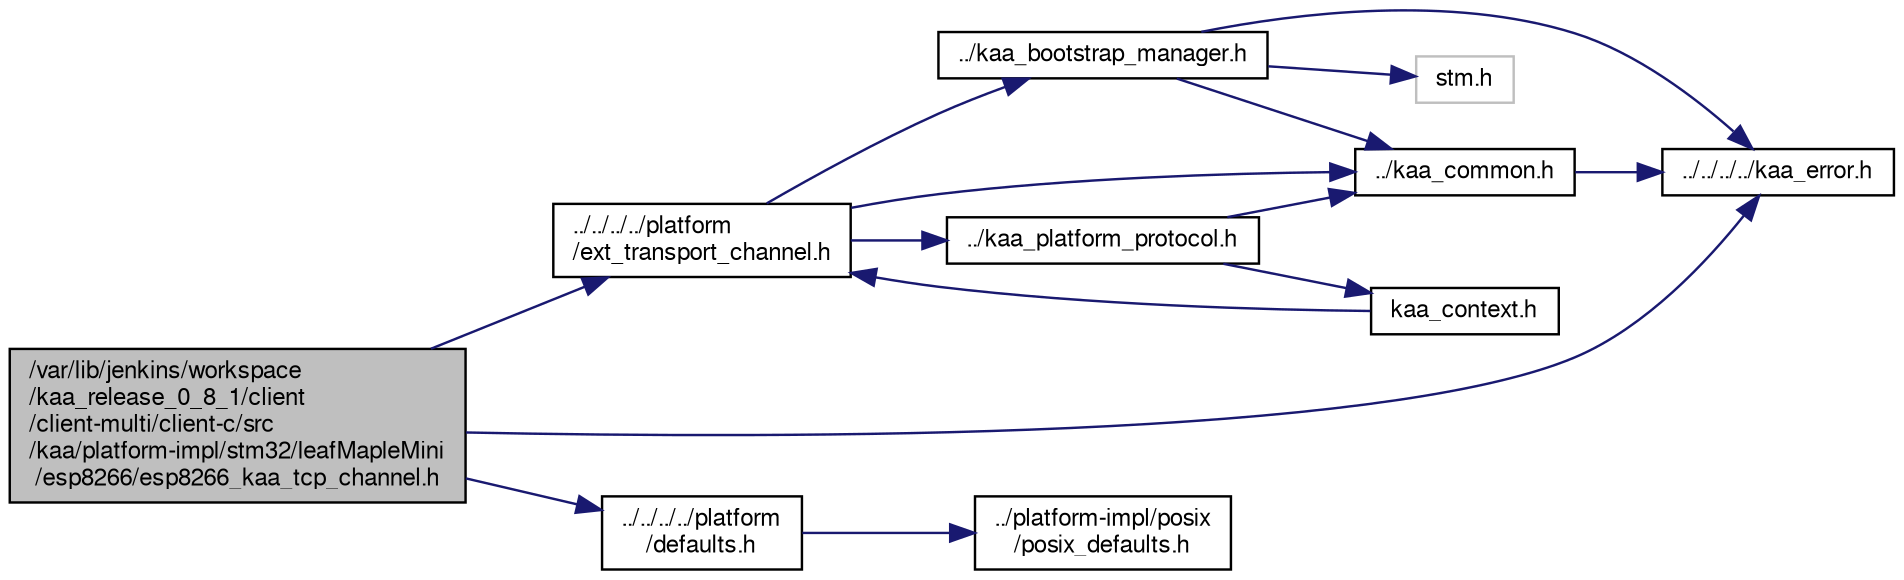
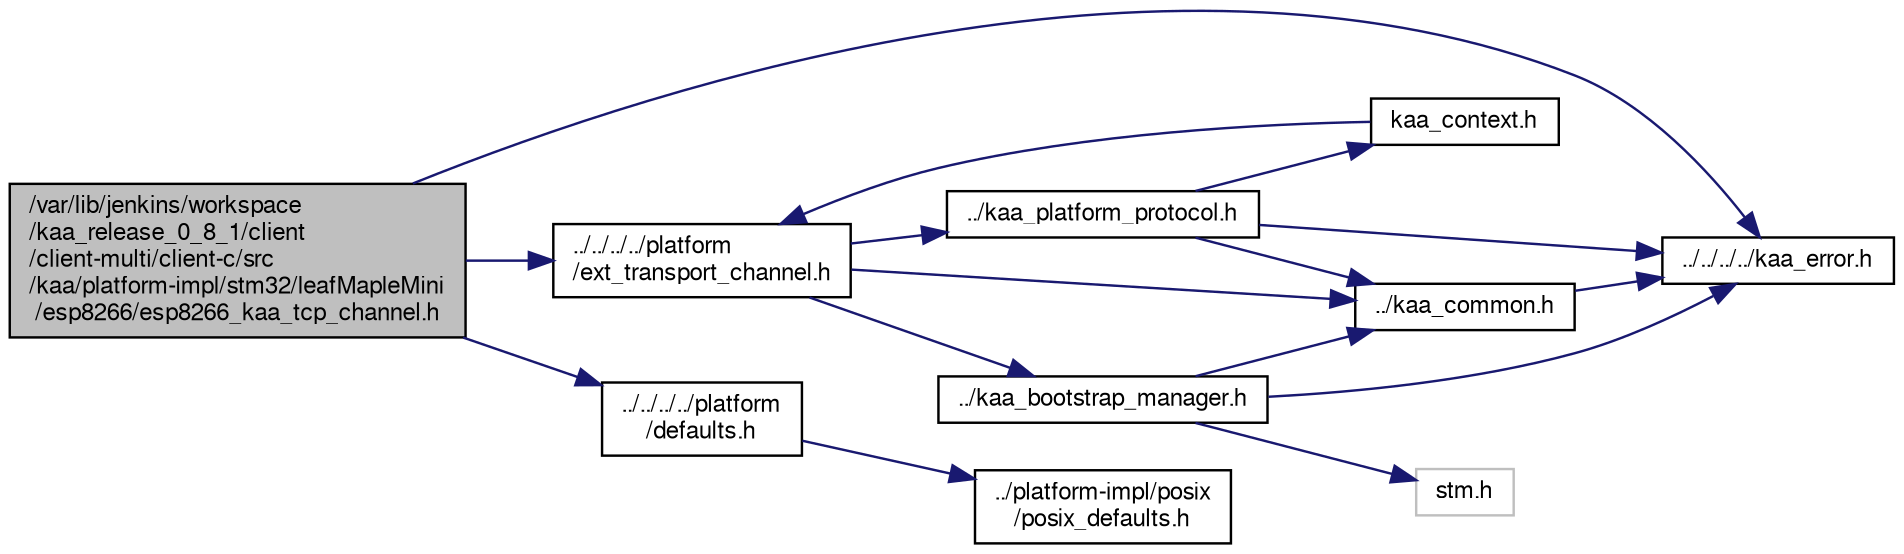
edge "../kaa_platform_protocol.h" -> "../../../../kaa_error.h": added
